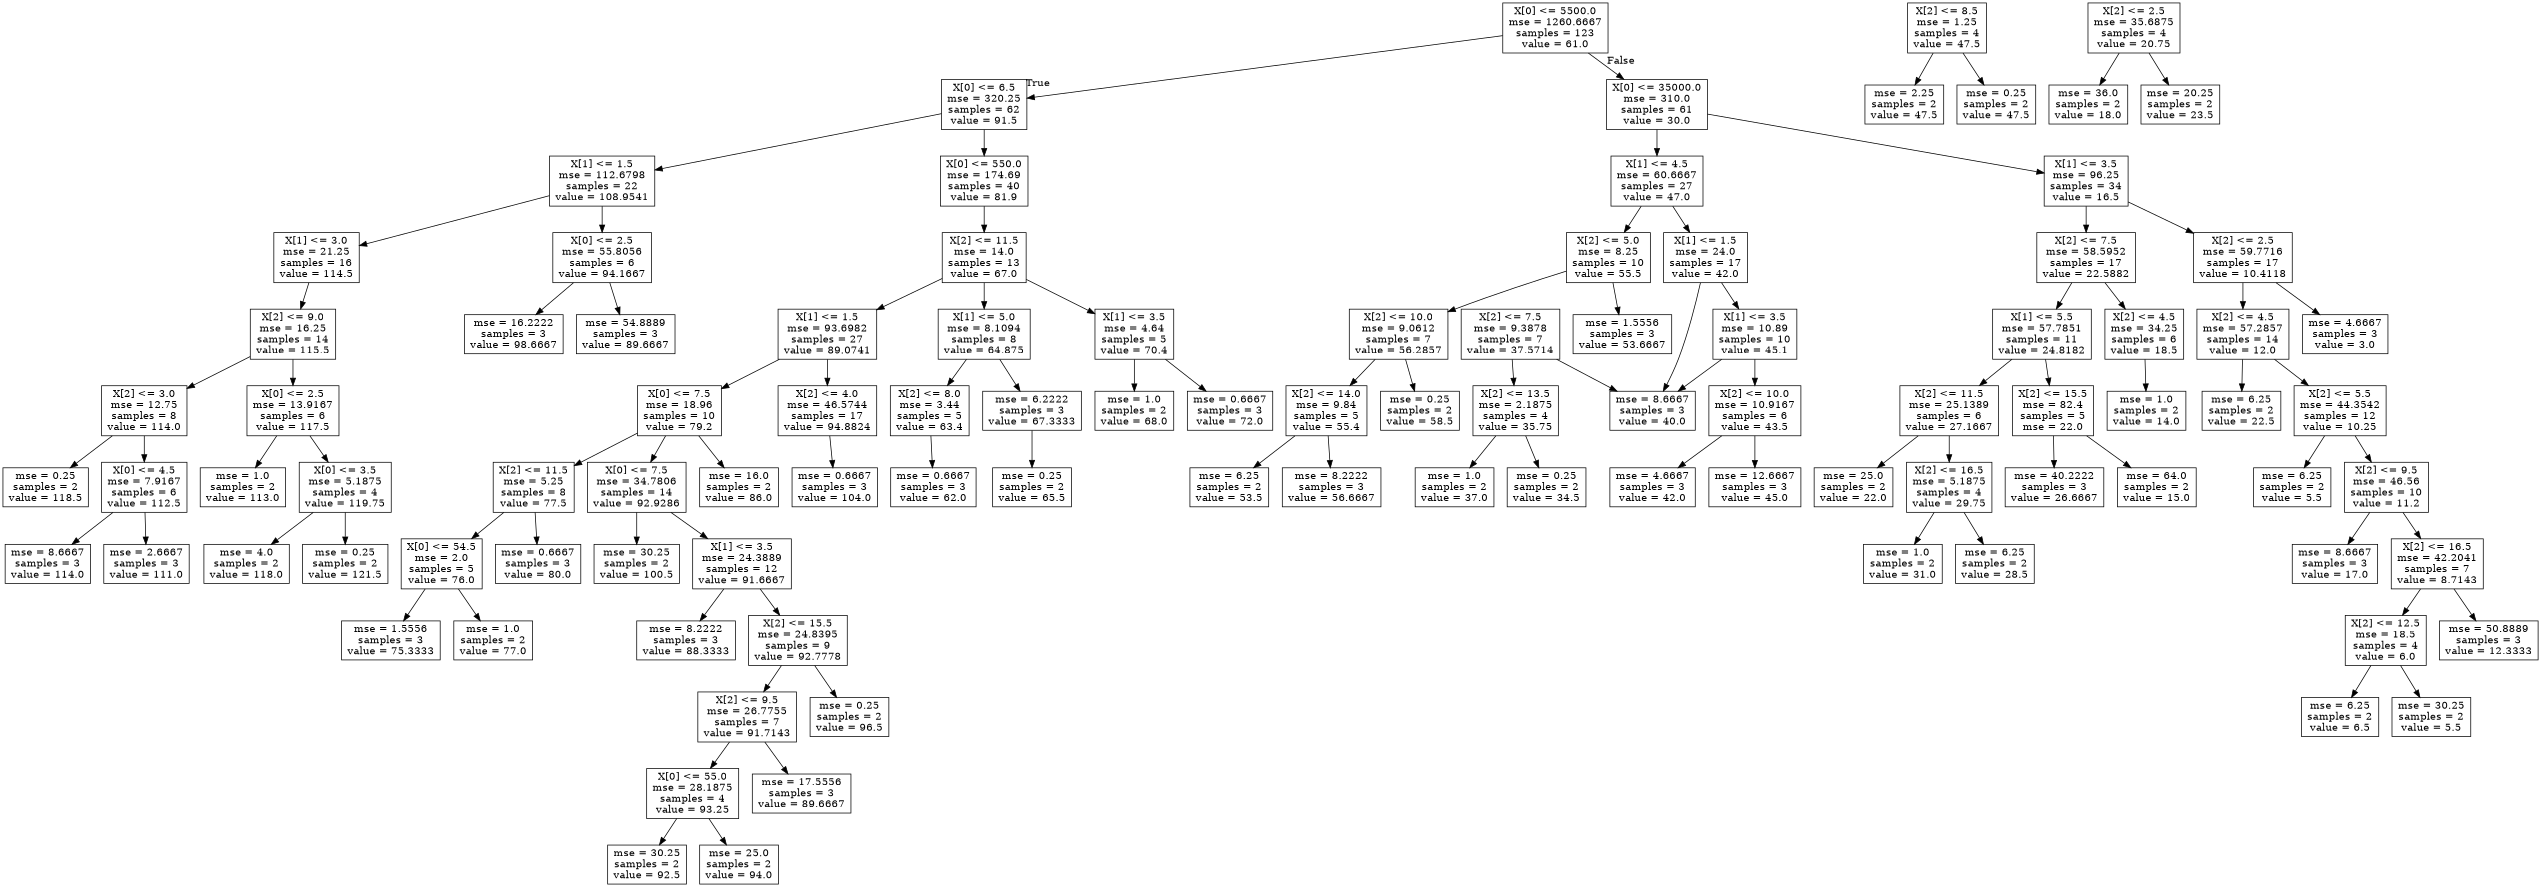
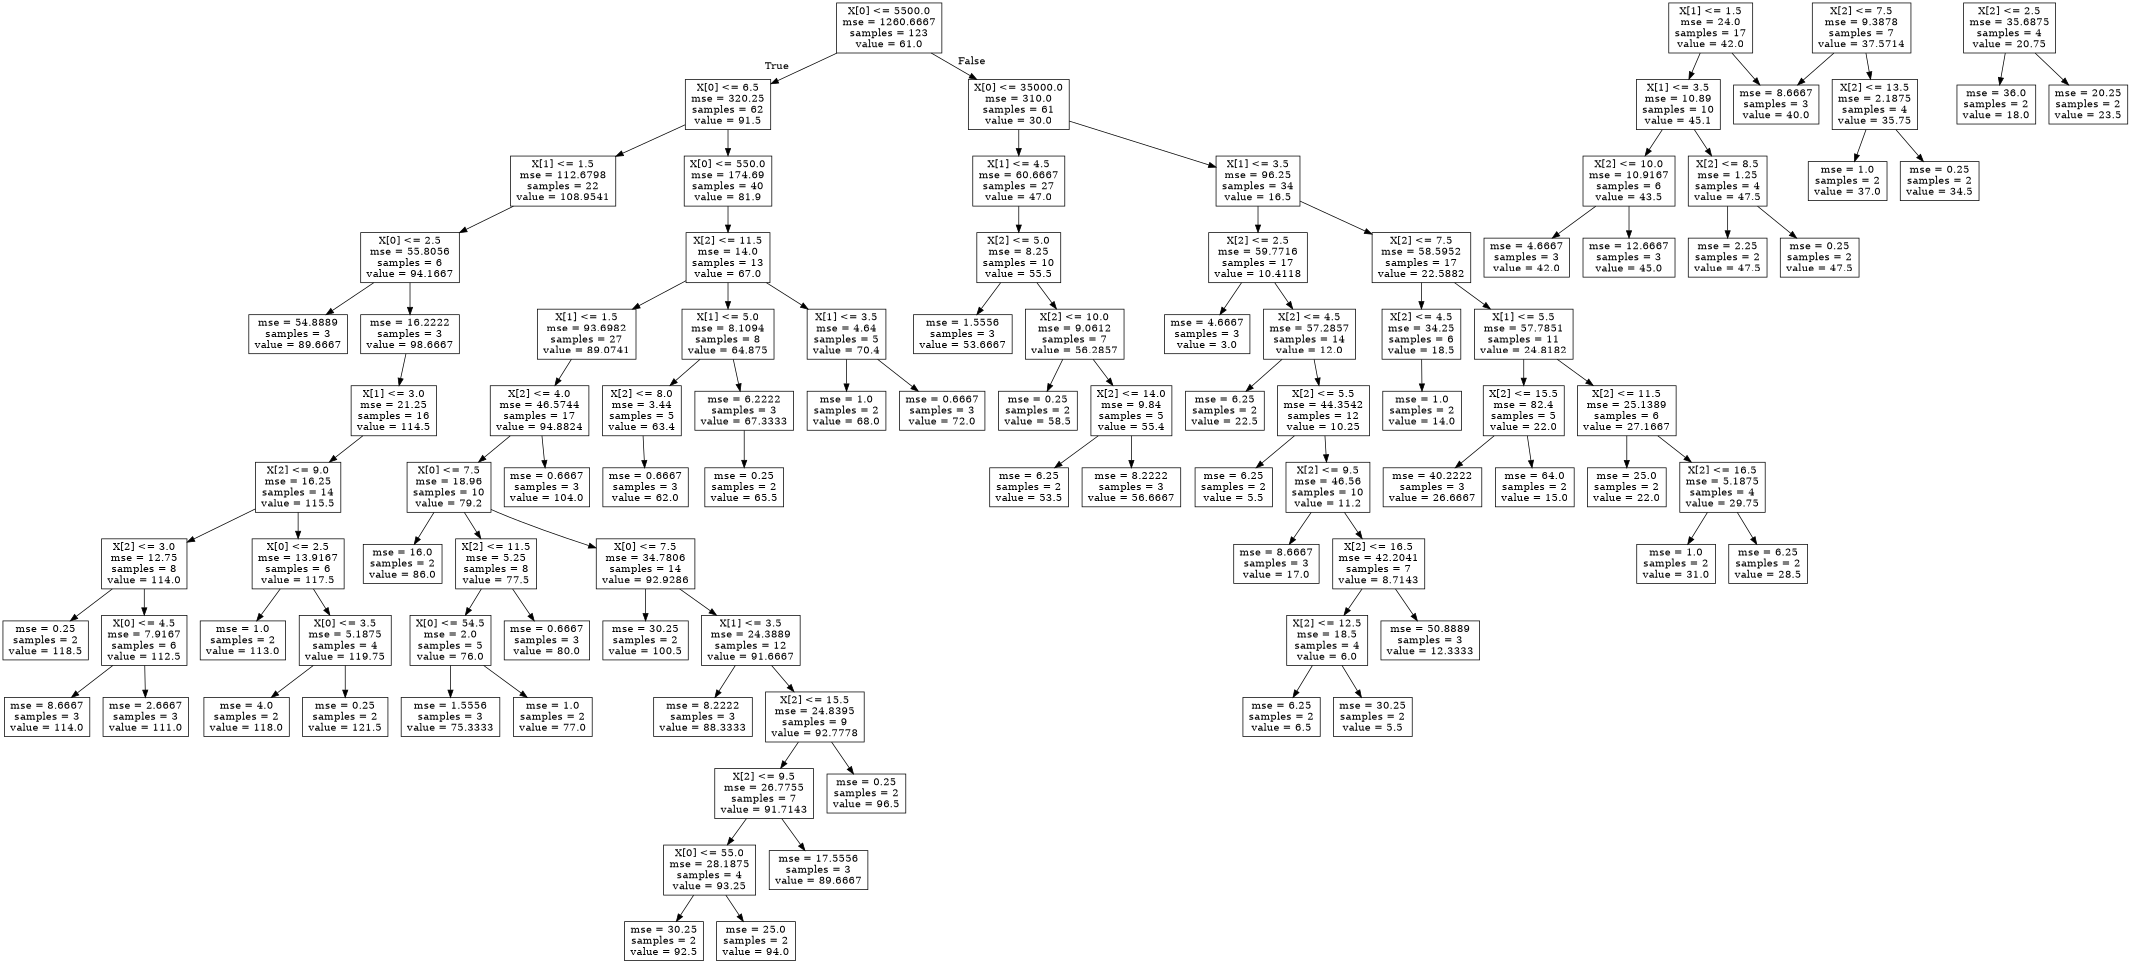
edge "X[1] <= 4.5 mse = 60.6667 samples = 27 value = 47.0" -> "X[1] <= 1.5 mse = 24.0 samples = 17 value = 42.0": removed
edge "X[1] <= 1.5 mse = 112.6798 samples = 22 value = 108.9541" -> "X[1] <= 3.0 mse = 21.25 samples = 16 value = 114.5": now "mse = 16.2222 samples = 3 value = 98.6667" -> "X[1] <= 3.0 mse = 21.25 samples = 16 value = 114.5"
edge "X[1] <= 1.5 mse = 93.6982 samples = 27 value = 89.0741" -> "X[0] <= 7.5 mse = 18.96 samples = 10 value = 79.2": now "X[2] <= 4.0 mse = 46.5744 samples = 17 value = 94.8824" -> "X[0] <= 7.5 mse = 18.96 samples = 10 value = 79.2"
edge "X[1] <= 3.5 mse = 10.89 samples = 10 value = 45.1" -> "mse = 8.6667 samples = 3 value = 40.0": now "X[1] <= 3.5 mse = 10.89 samples = 10 value = 45.1" -> "X[2] <= 8.5 mse = 1.25 samples = 4 value = 47.5"
node "X[2] <= 15.5 mse = 82.4 samples = 5 mse = 22.0": label "X[2] <= 15.5 mse = 82.4 samples = 5 mse = 22.0" -> "X[2] <= 15.5 mse = 82.4 samples = 5 value = 22.0"
